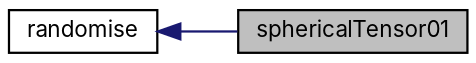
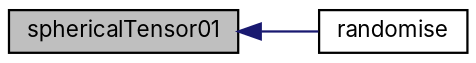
edge "sphericalTensor01" -> "randomise": reversed
